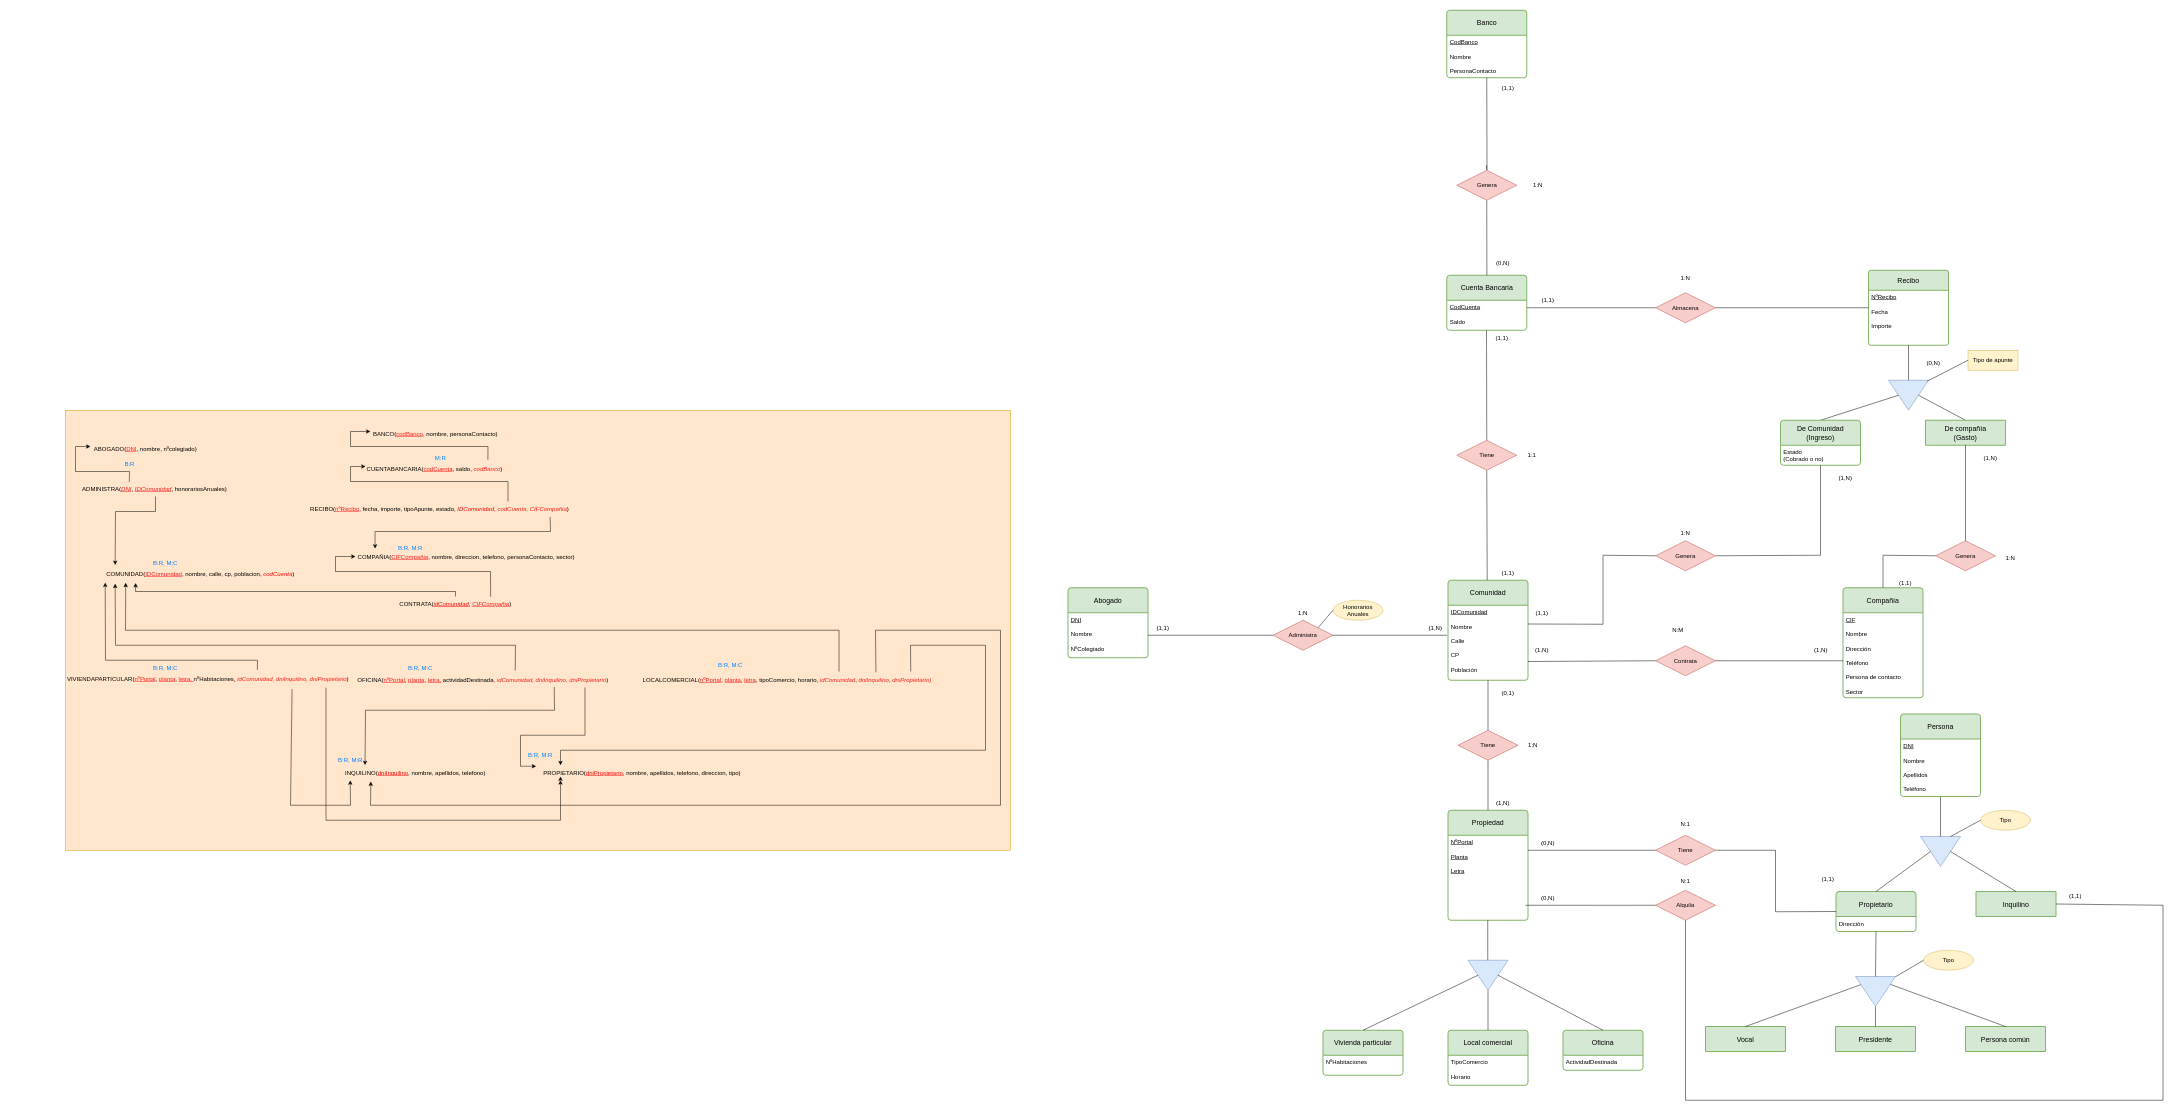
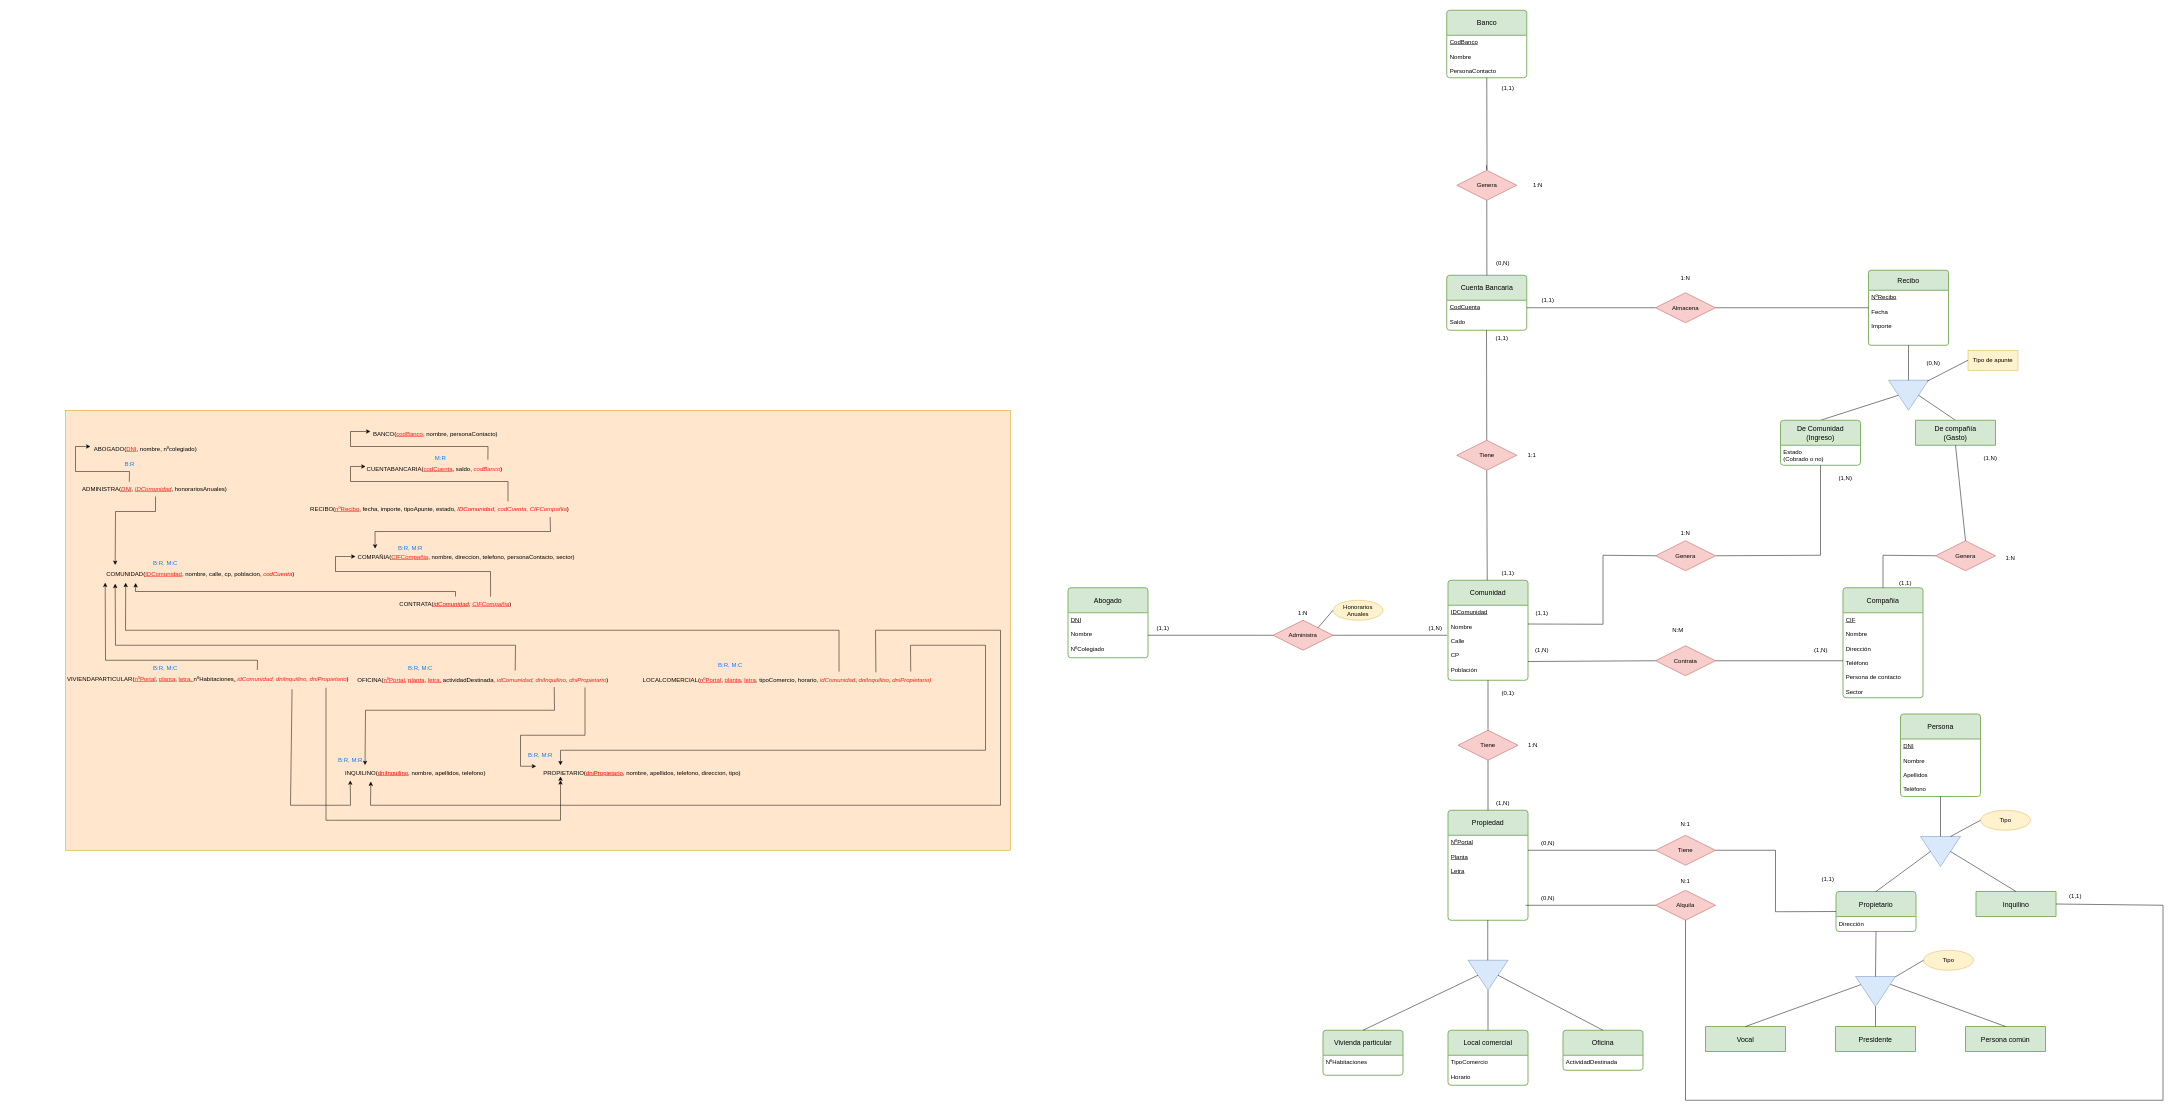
node "De compañía (Gasto)": moved (1965, 433) -> (1955, 433)
